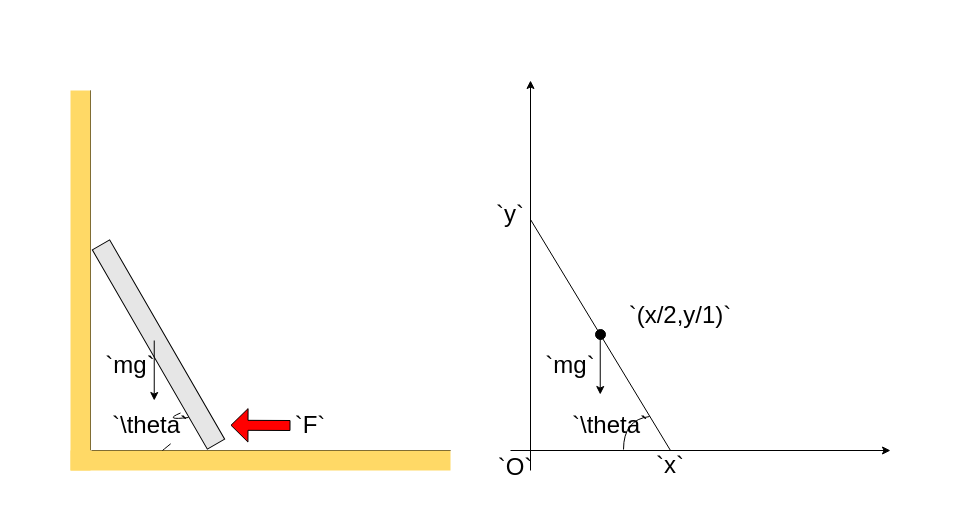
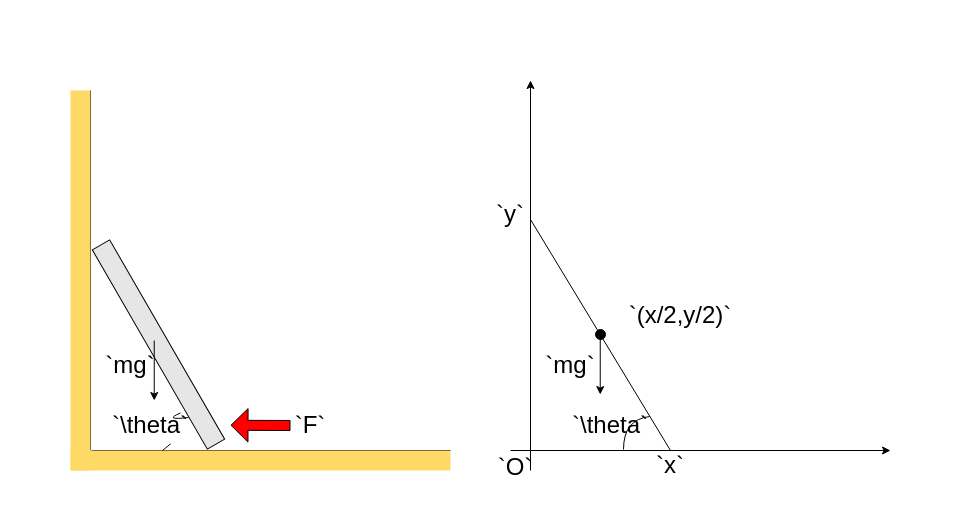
node "`(x/2,y/1)`": label "`(x/2,y/1)`" -> "`(x/2,y/2)`"
